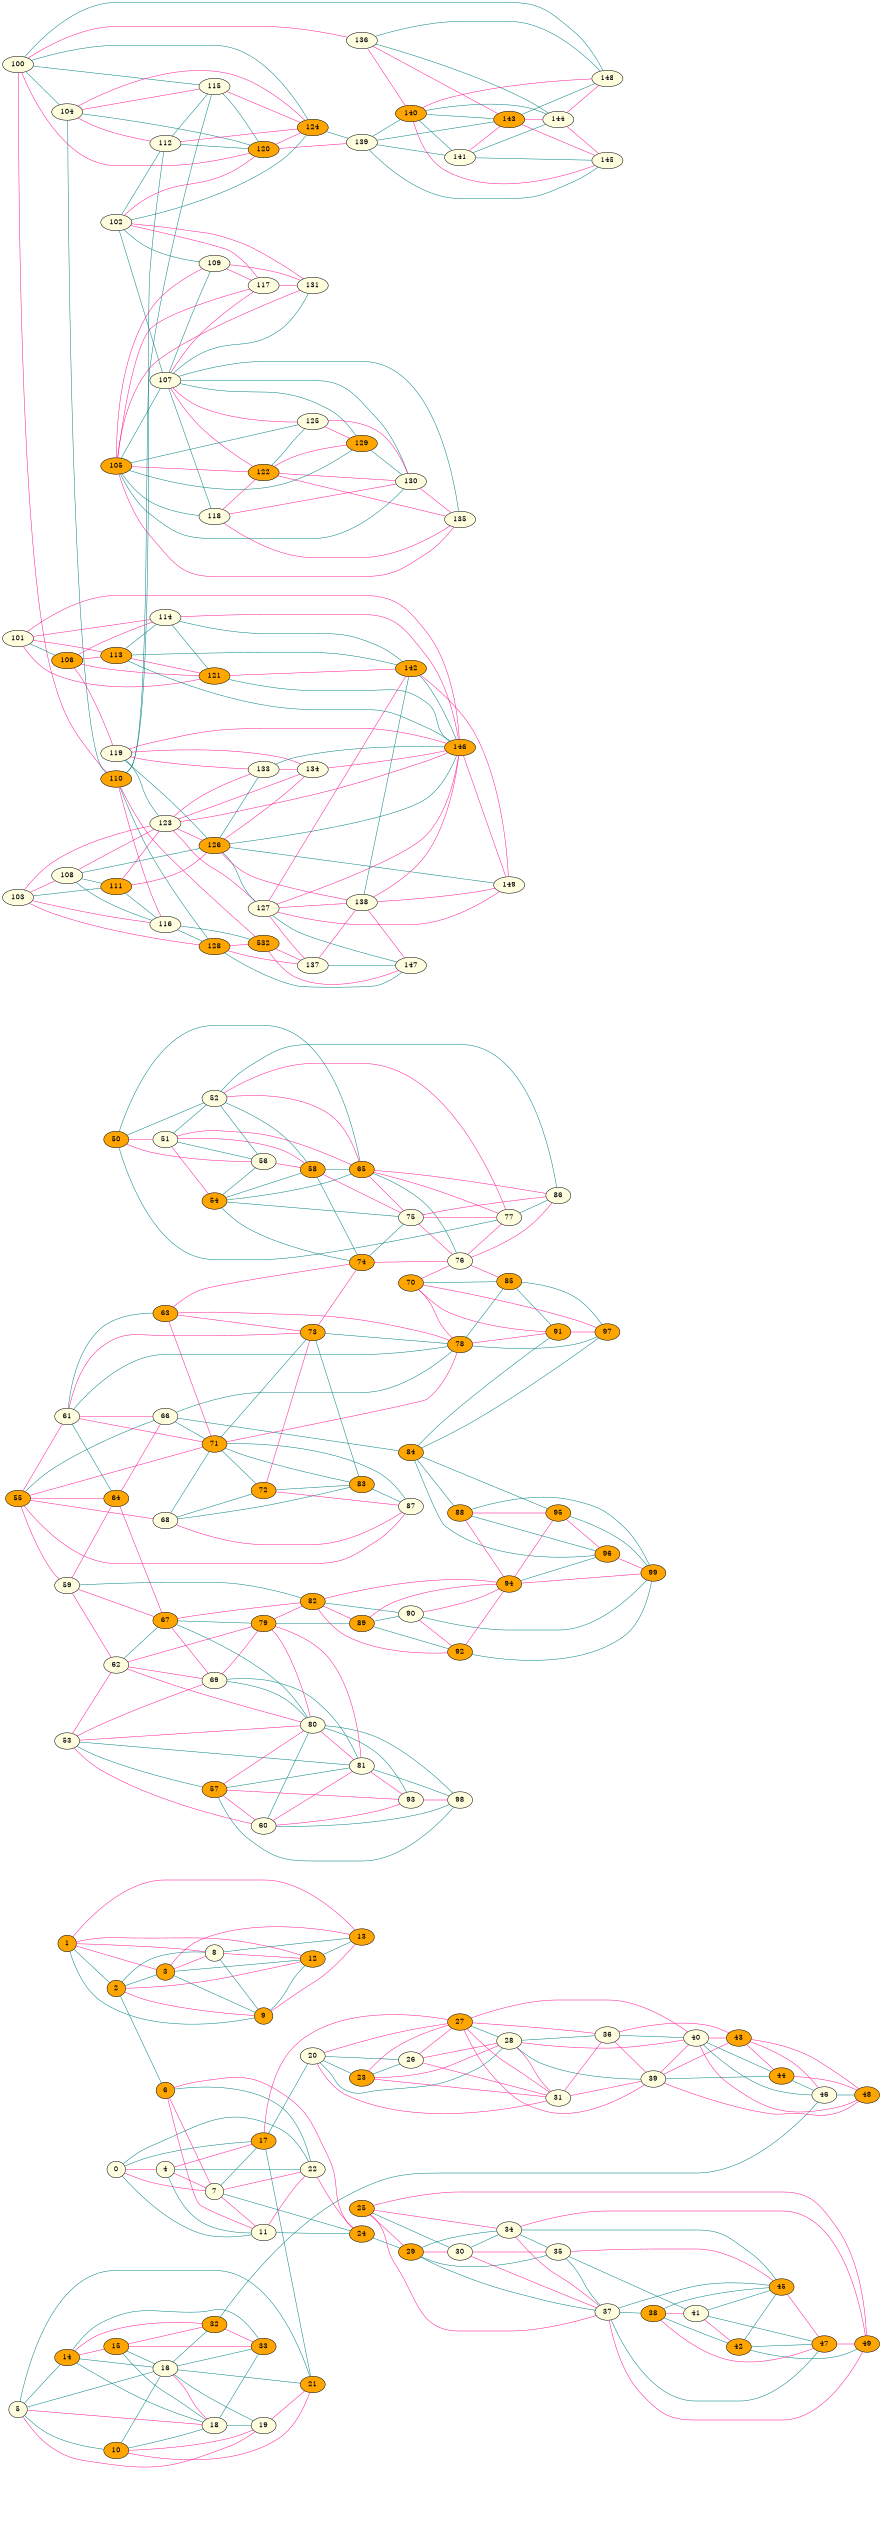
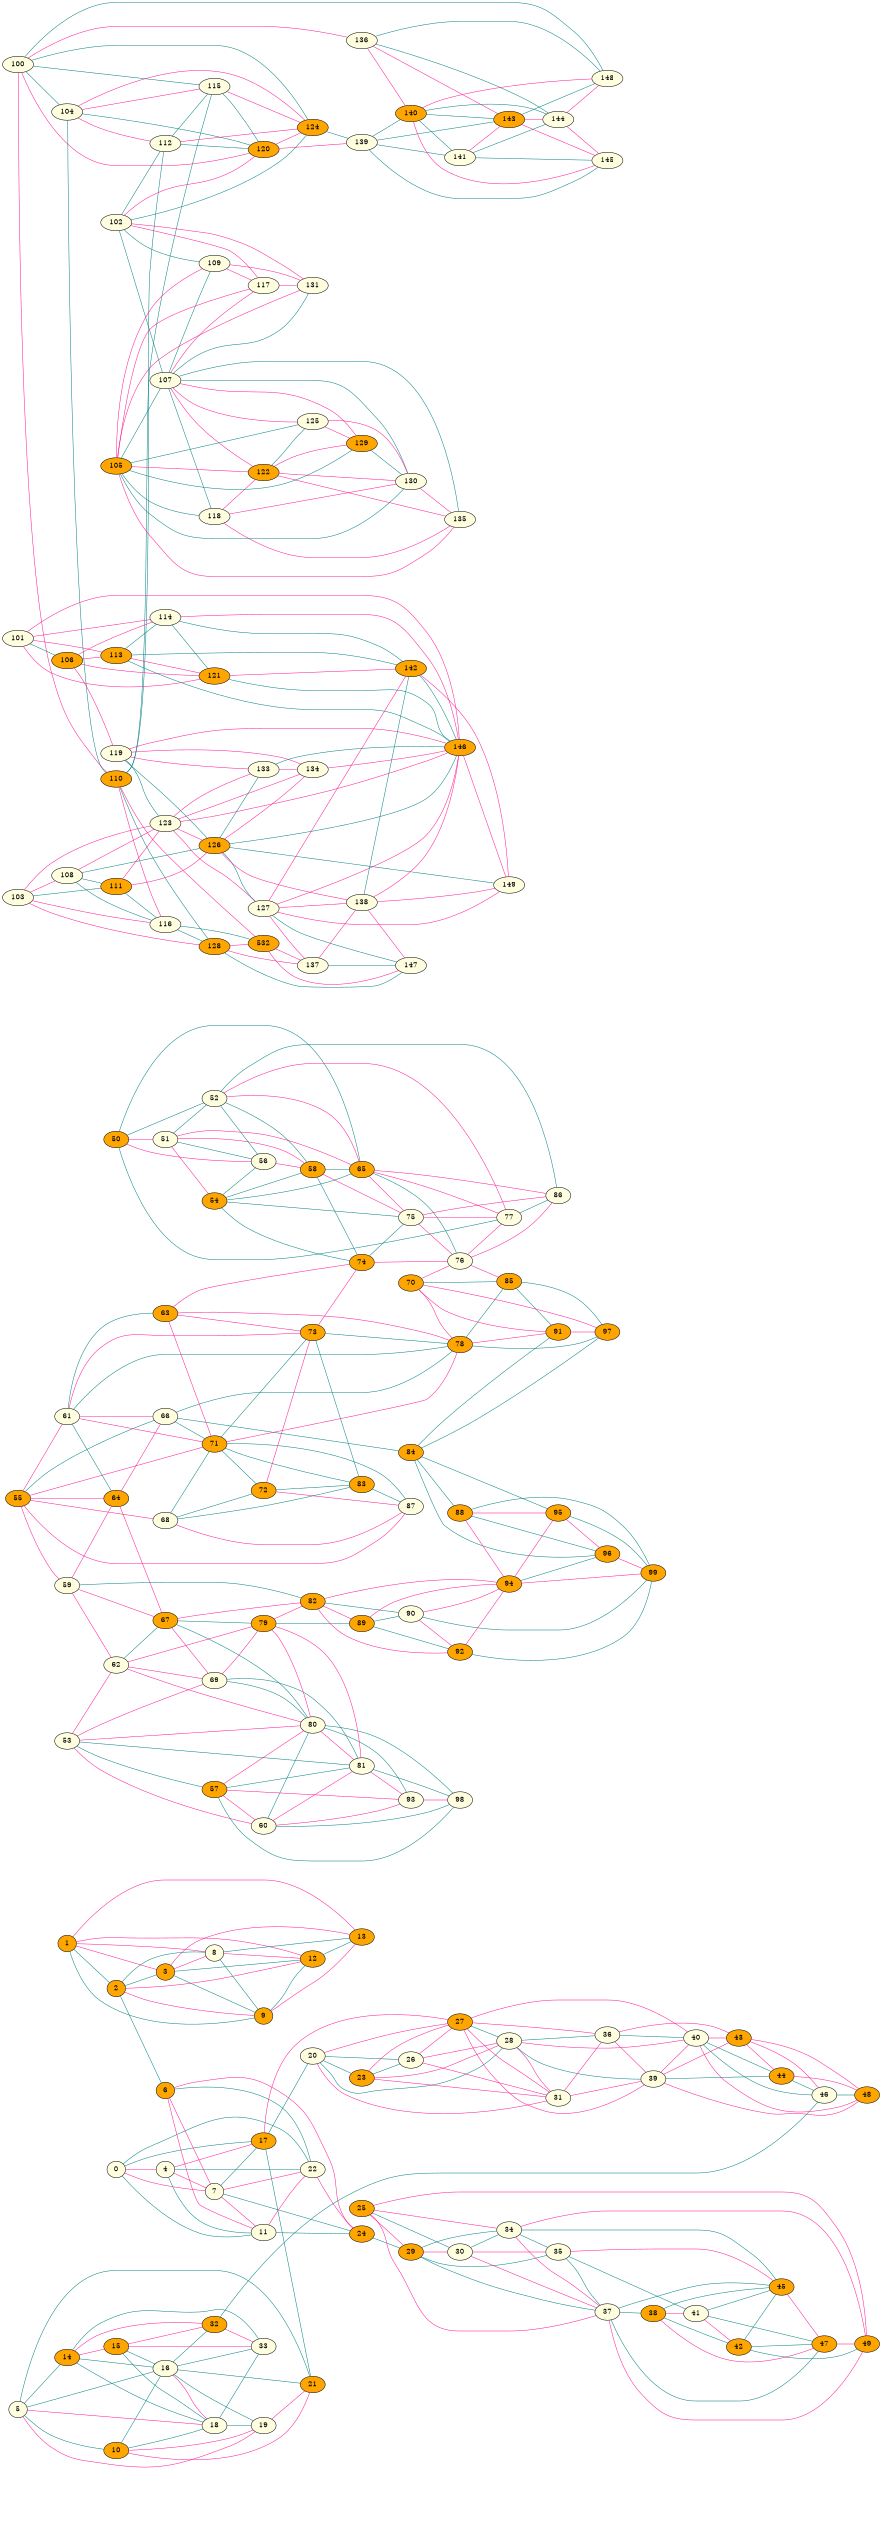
edge "107" -- "129": color teal -> deeppink
node "33": fillcolor orange -> lightyellow
